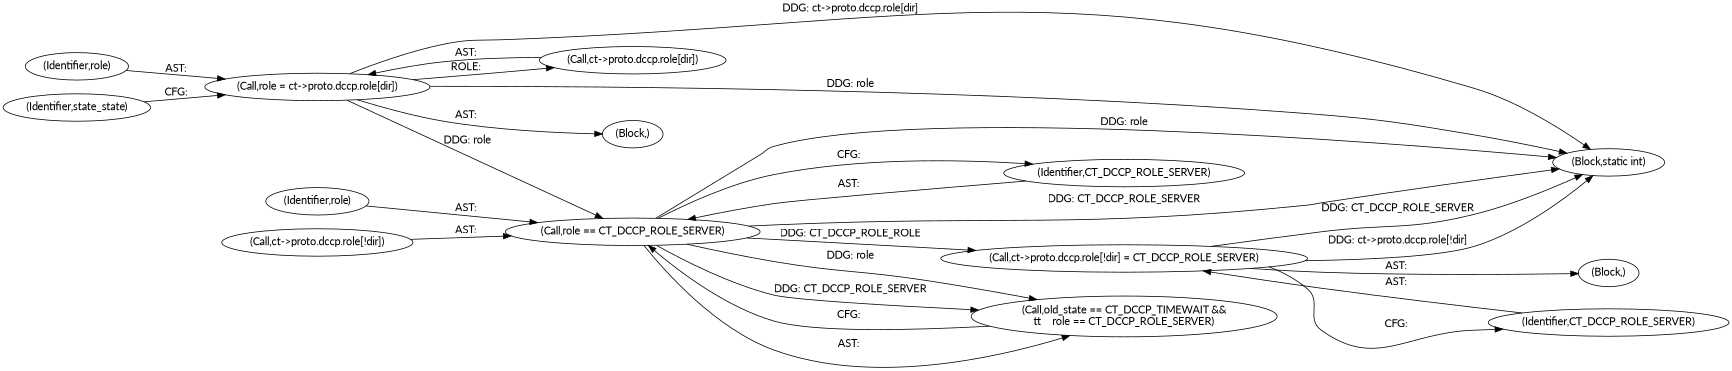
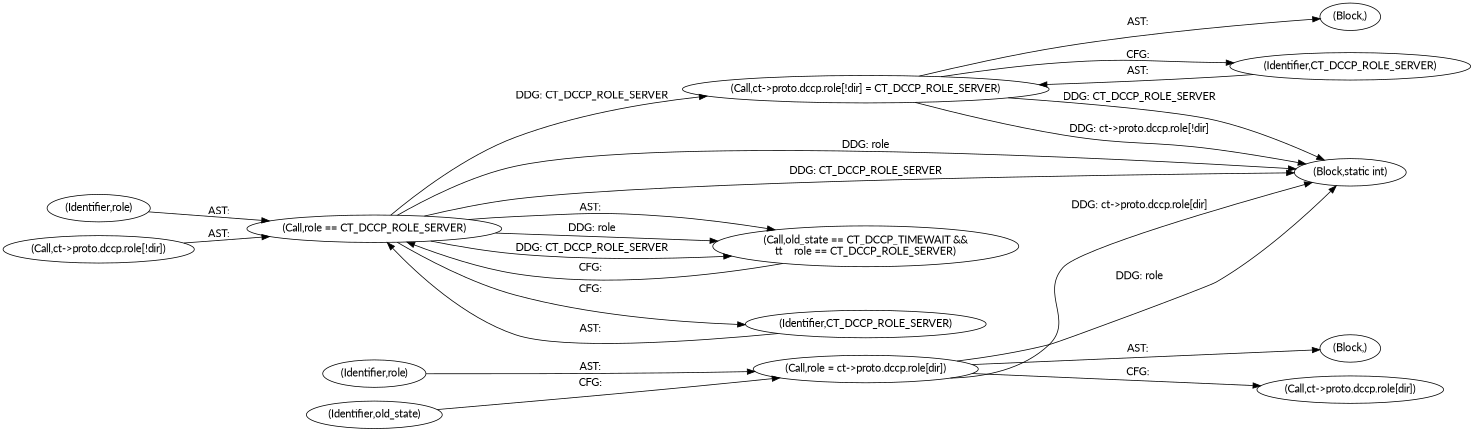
edge "(Call,ct->proto.dccp.role[dir])" -> "(Call,role = ct->proto.dccp.role[dir])": removed, label "AST:"
edge "(Call,role = ct->proto.dccp.role[dir])" -> "(Call,ct->proto.dccp.role[dir])": label "ROLE: " -> "CFG: "
node "(Identifier,state_state)": label "(Identifier,state_state)" -> "(Identifier,old_state)"
edge "(Call,role = ct->proto.dccp.role[dir])" -> "(Call,role == CT_DCCP_ROLE_SERVER)": removed, label "DDG: role"
edge "(Call,role == CT_DCCP_ROLE_SERVER)" -> "(Call,ct->proto.dccp.role[!dir] = CT_DCCP_ROLE_SERVER)": label "DDG: CT_DCCP_ROLE_ROLE" -> "DDG: CT_DCCP_ROLE_SERVER"
